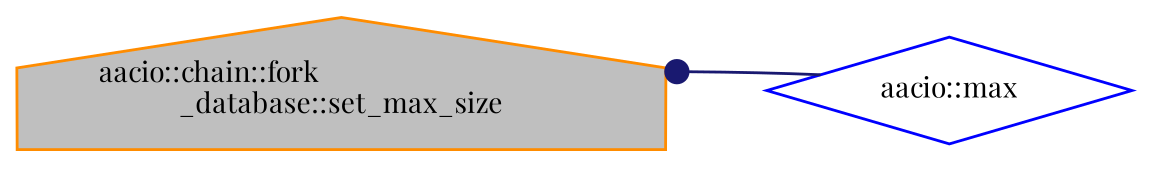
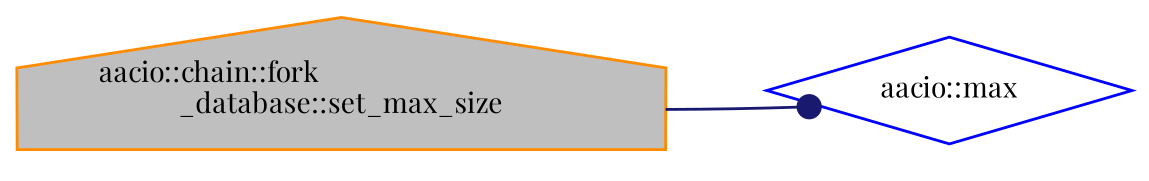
edge "aacio::max" -> "aacio::chain::fork _database::set_max_size": reversed
